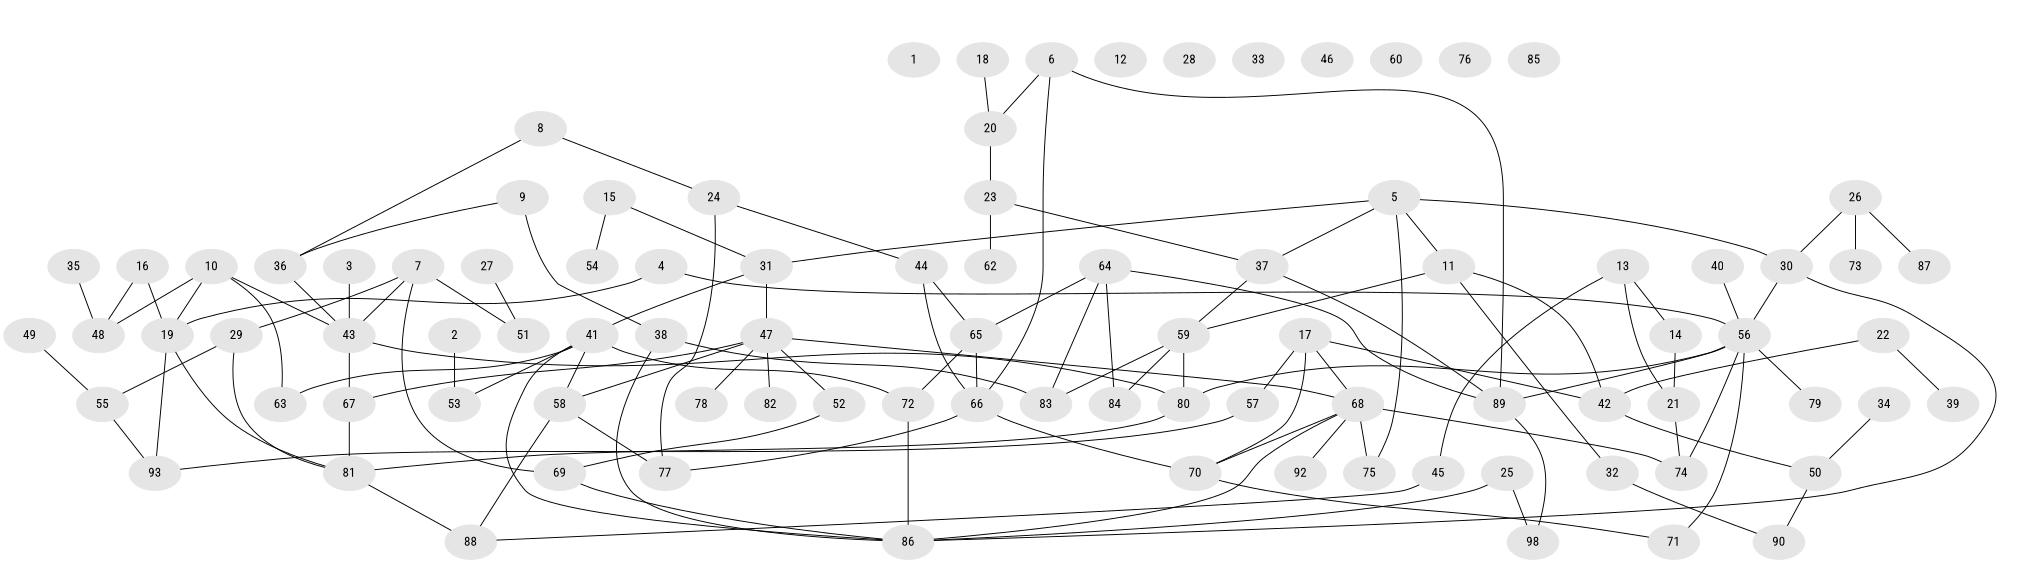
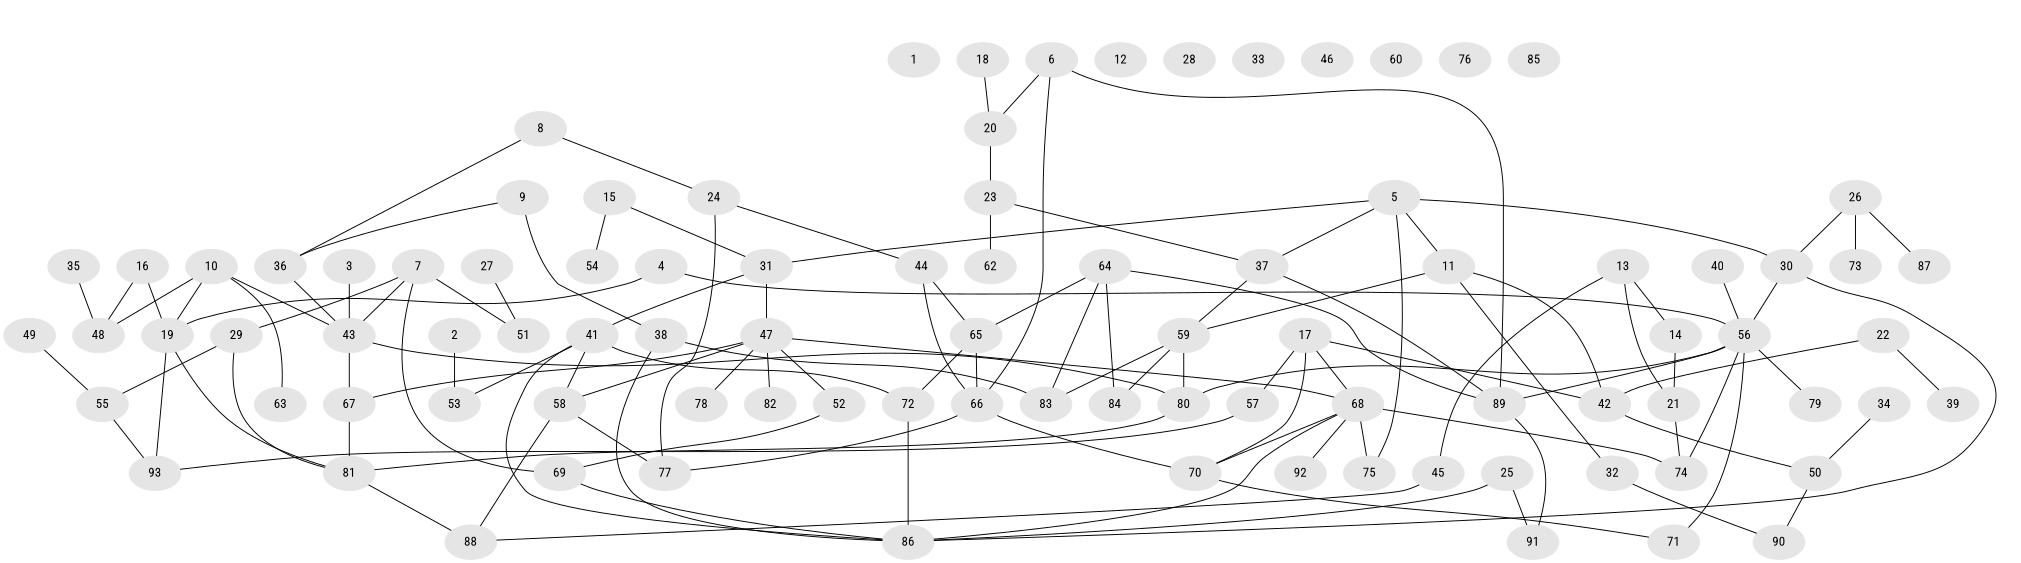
edge "41" -- "63": removed
node "98": label "98" -> "91"
